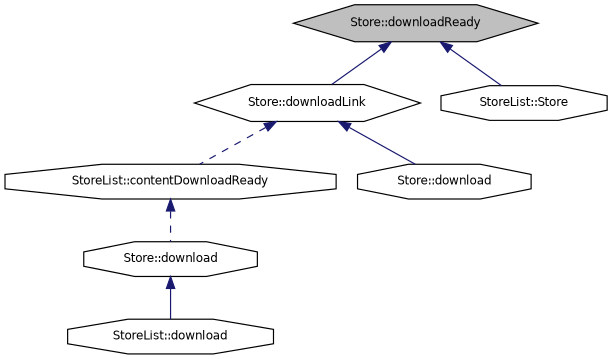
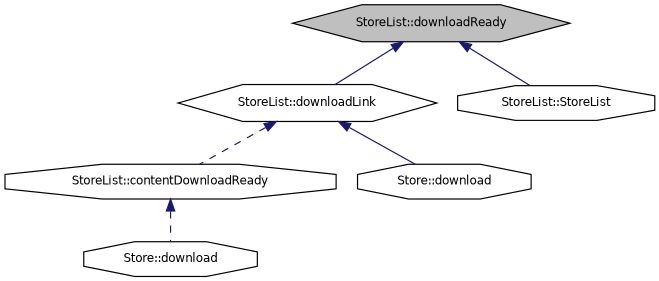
node "Store::downloadReady": label "Store::downloadReady" -> "StoreList::downloadReady"
node "Store::downloadLink": label "Store::downloadLink" -> "StoreList::downloadLink"
node "StoreList::Store": label "StoreList::Store" -> "StoreList::StoreList"
node "StoreList::download": removed
